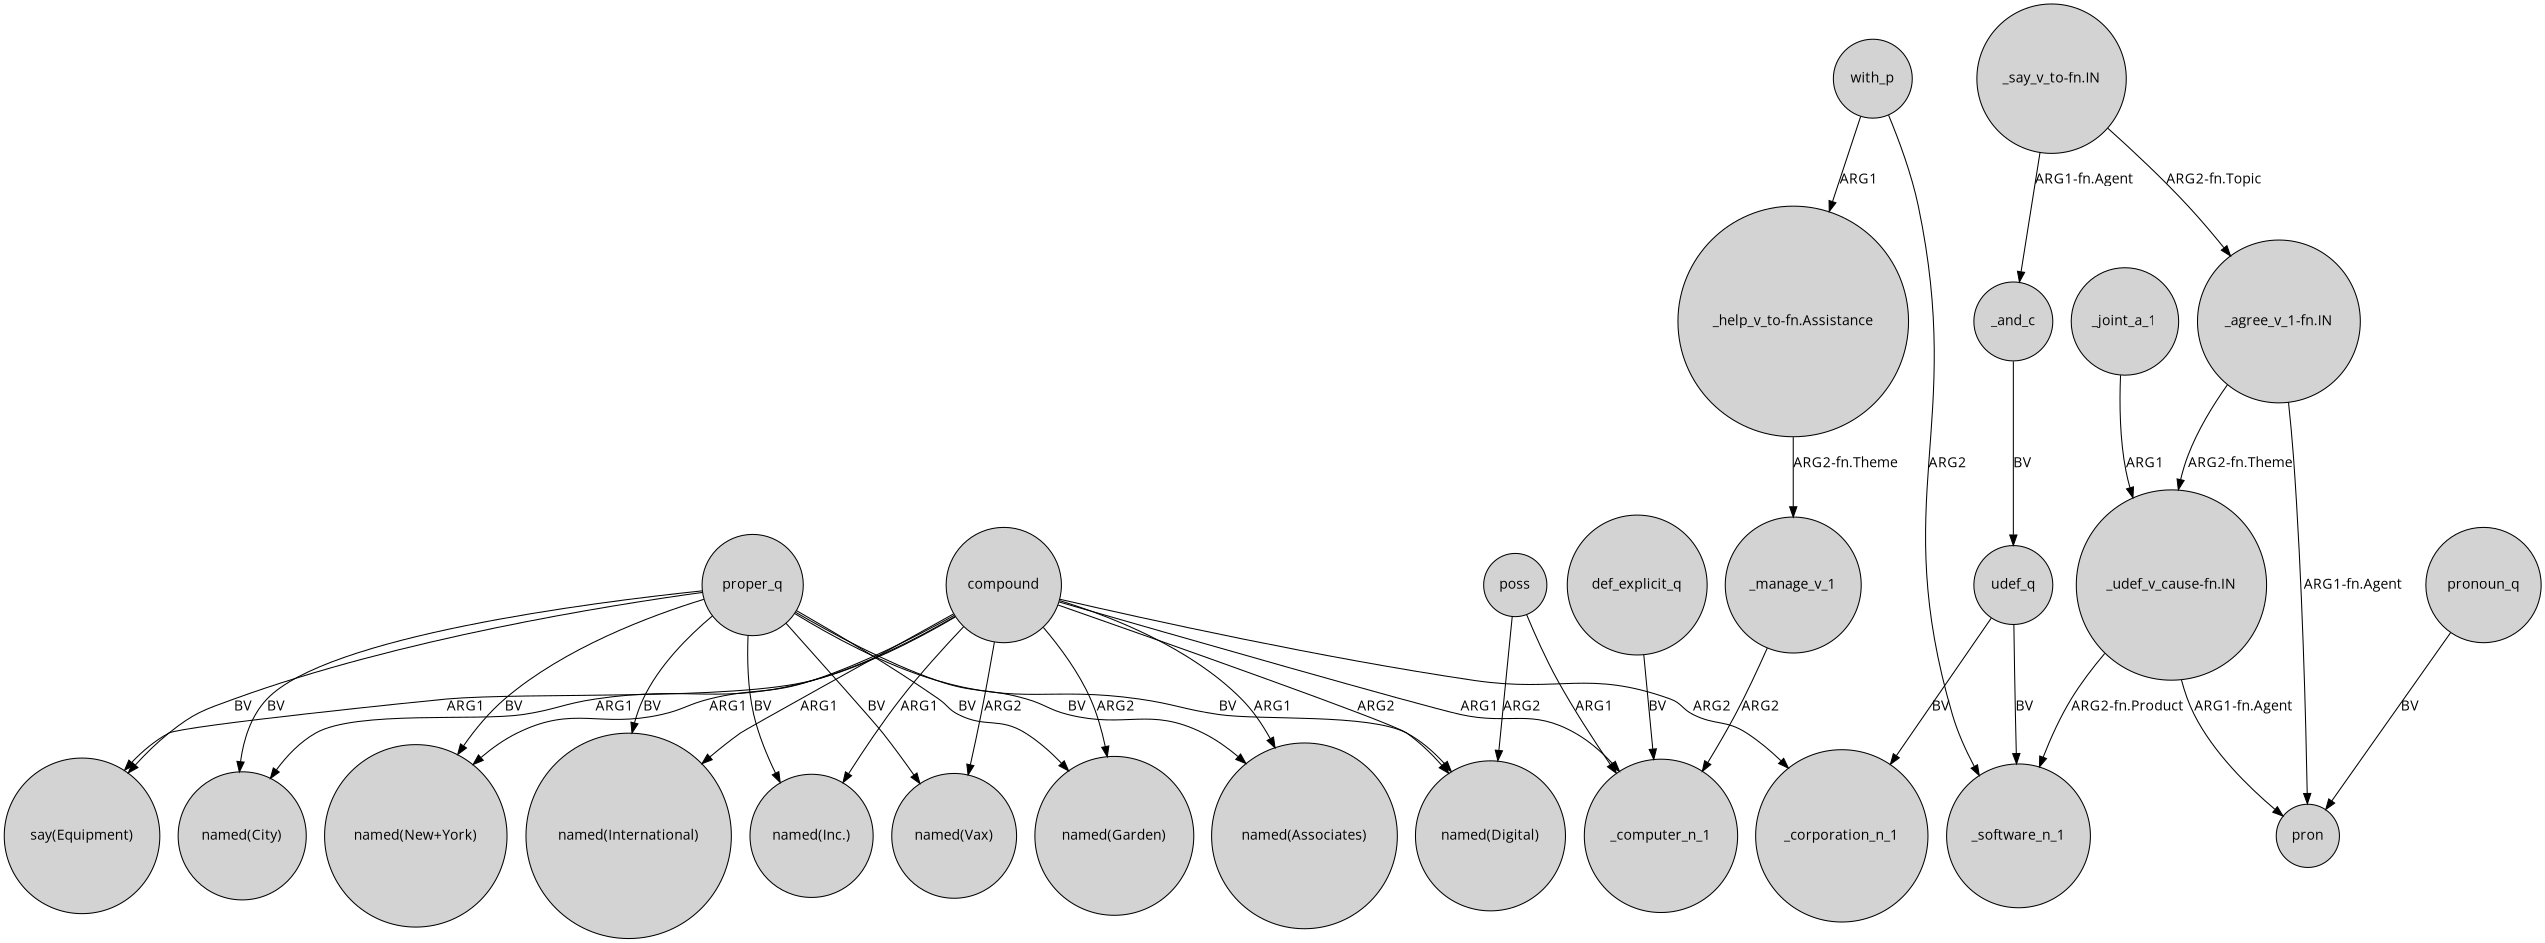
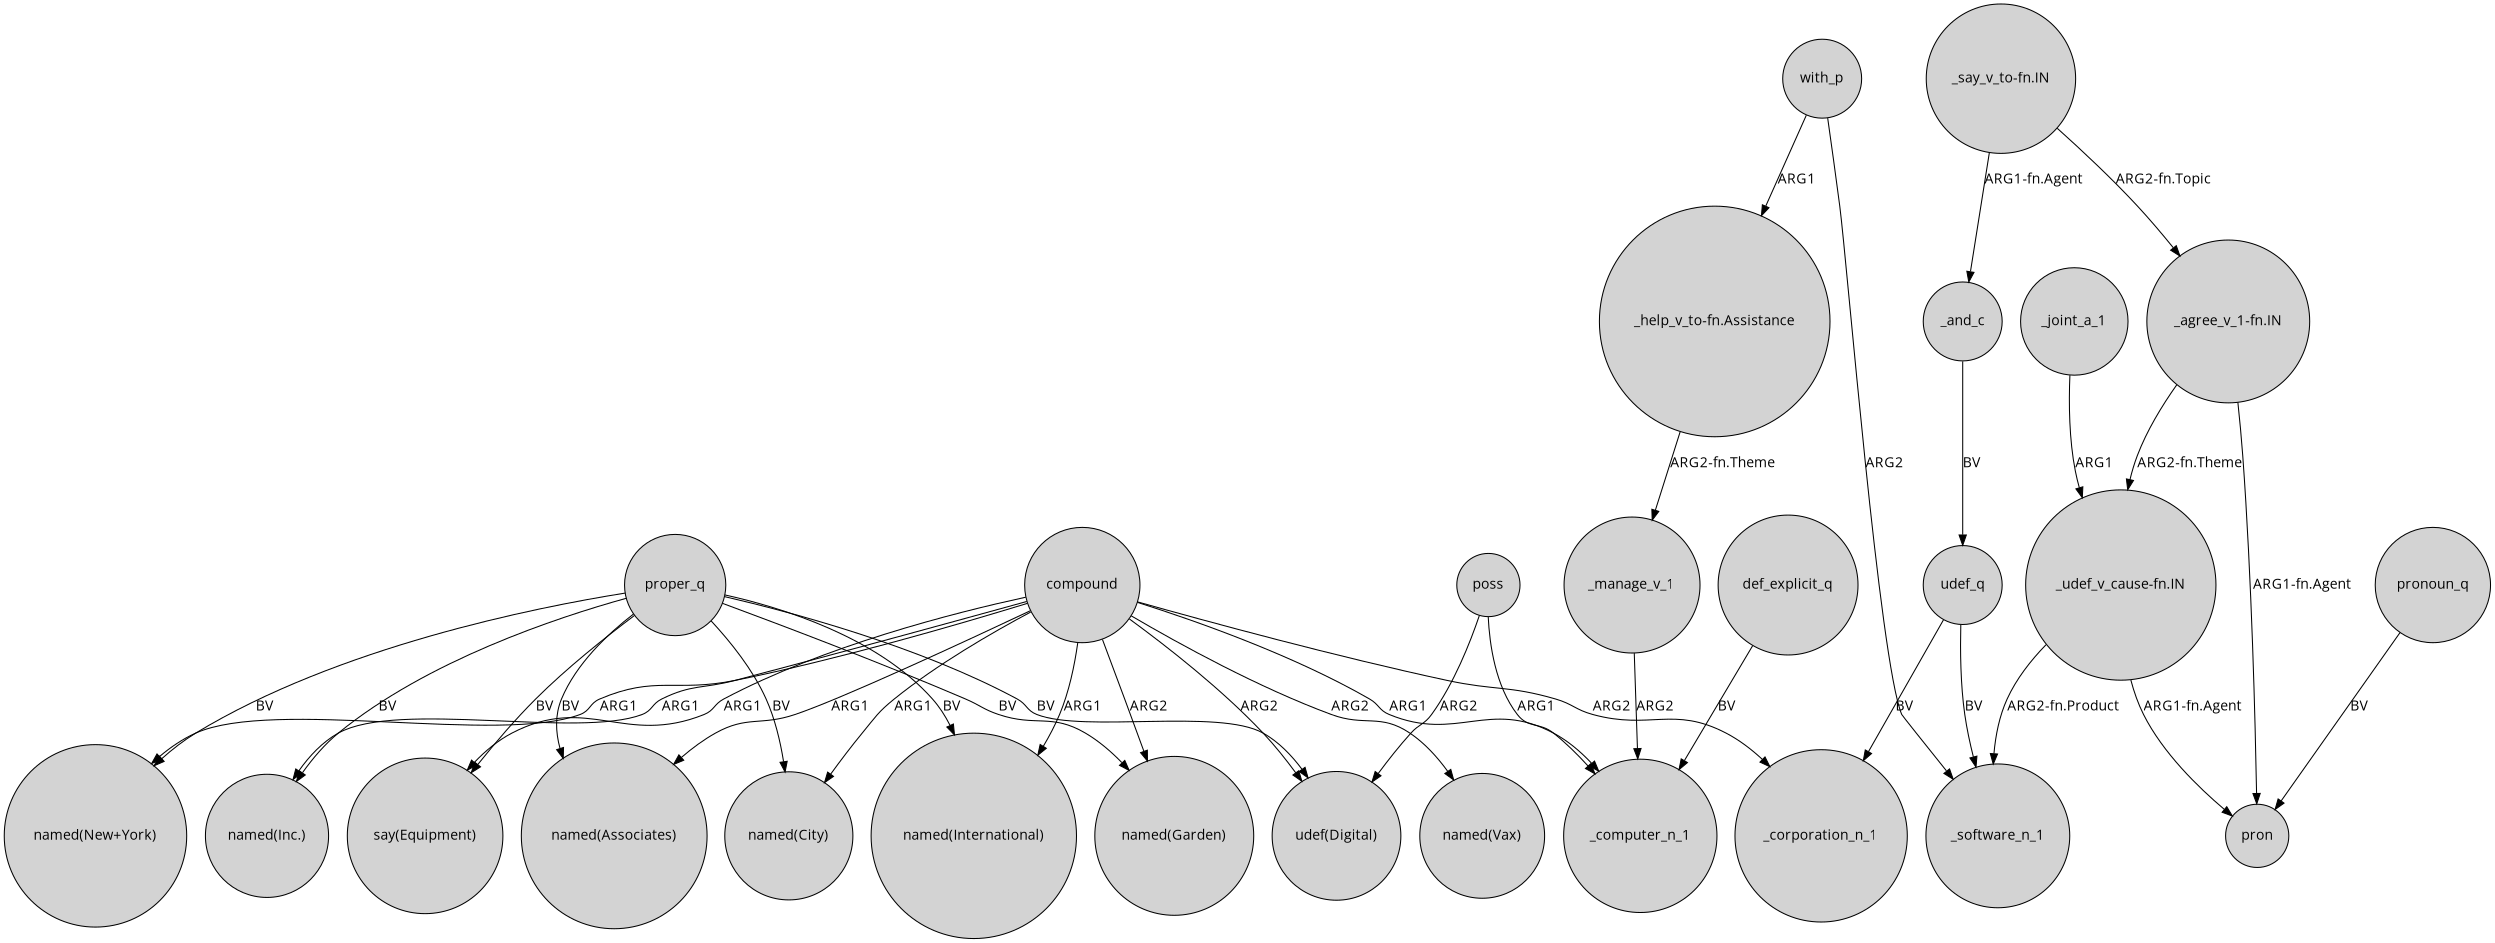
edge "proper_q" -> "named(Vax)": removed, label "BV"
node "named(Digital)": label "named(Digital)" -> "udef(Digital)"
